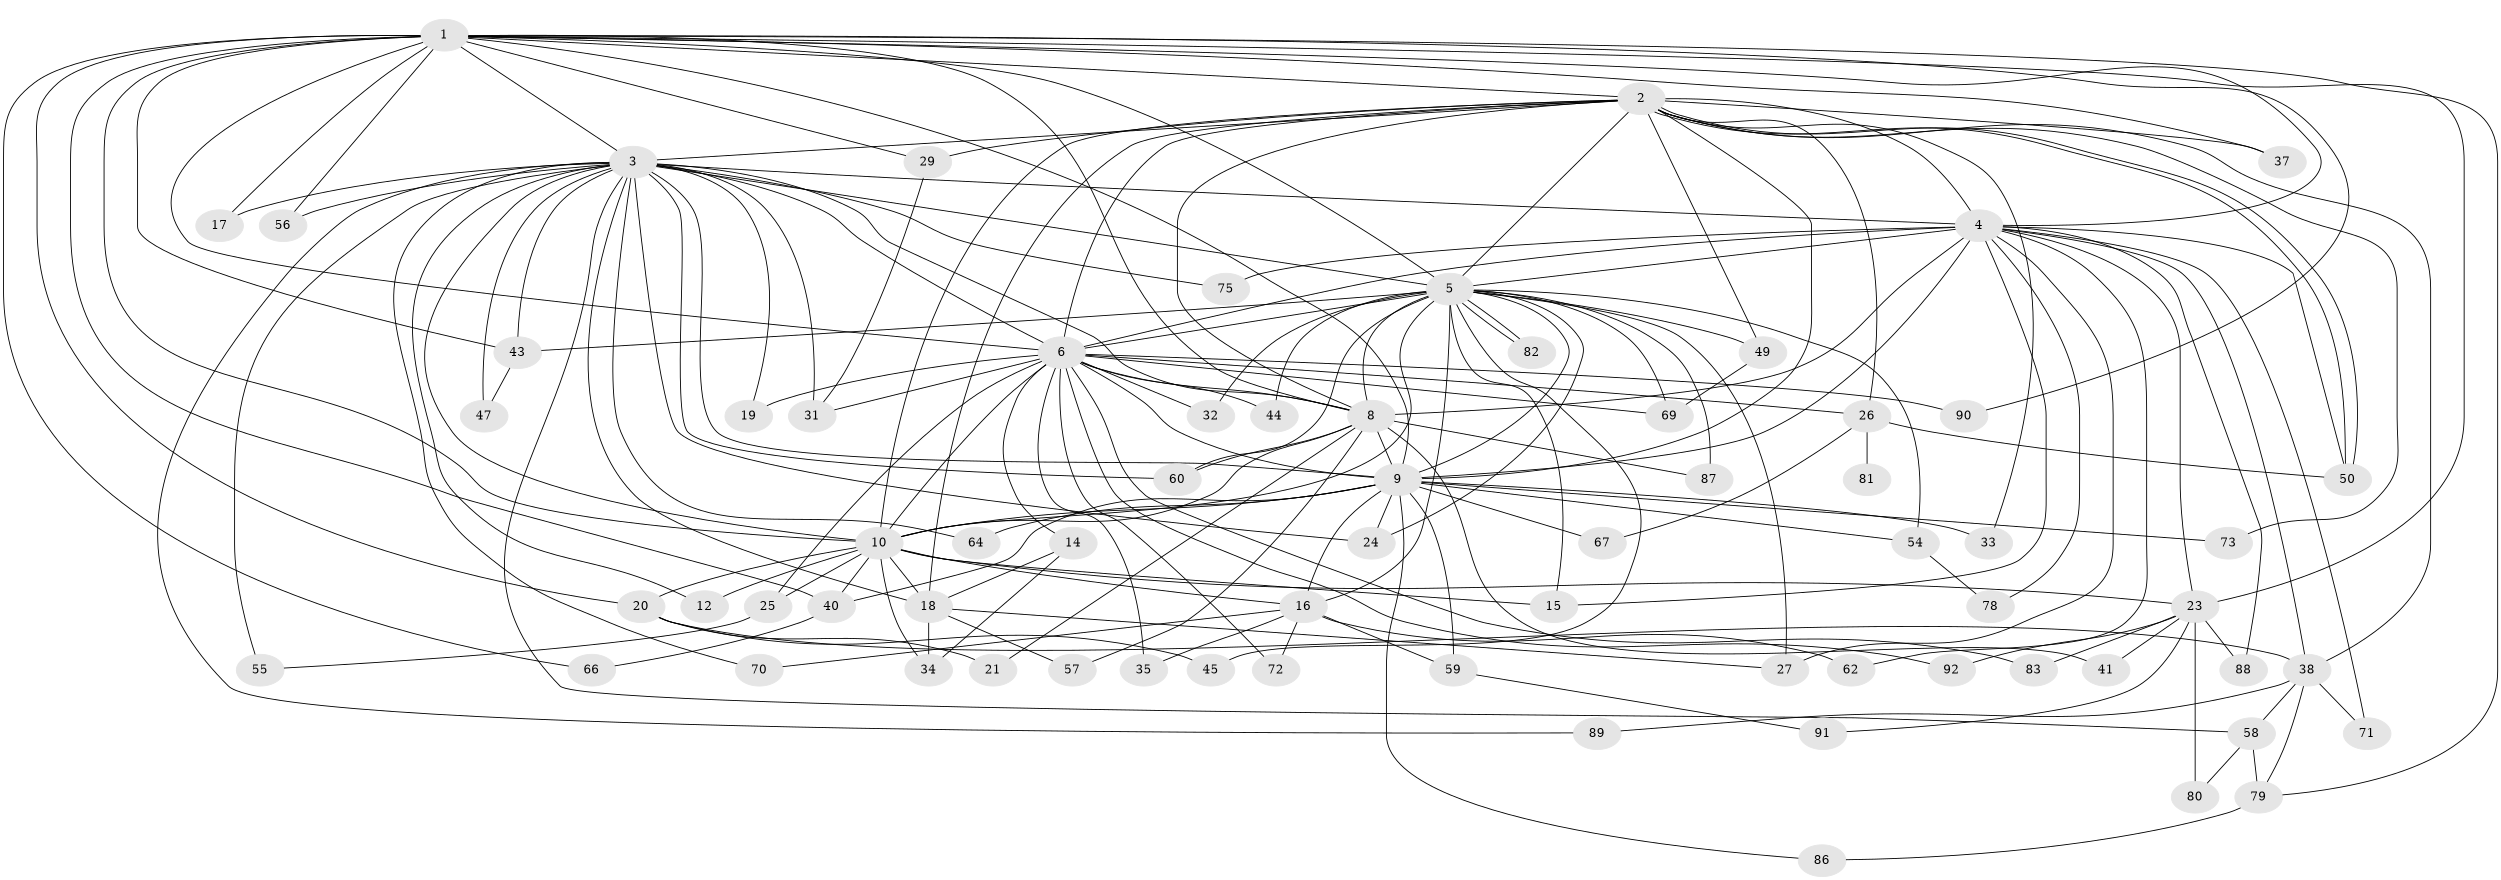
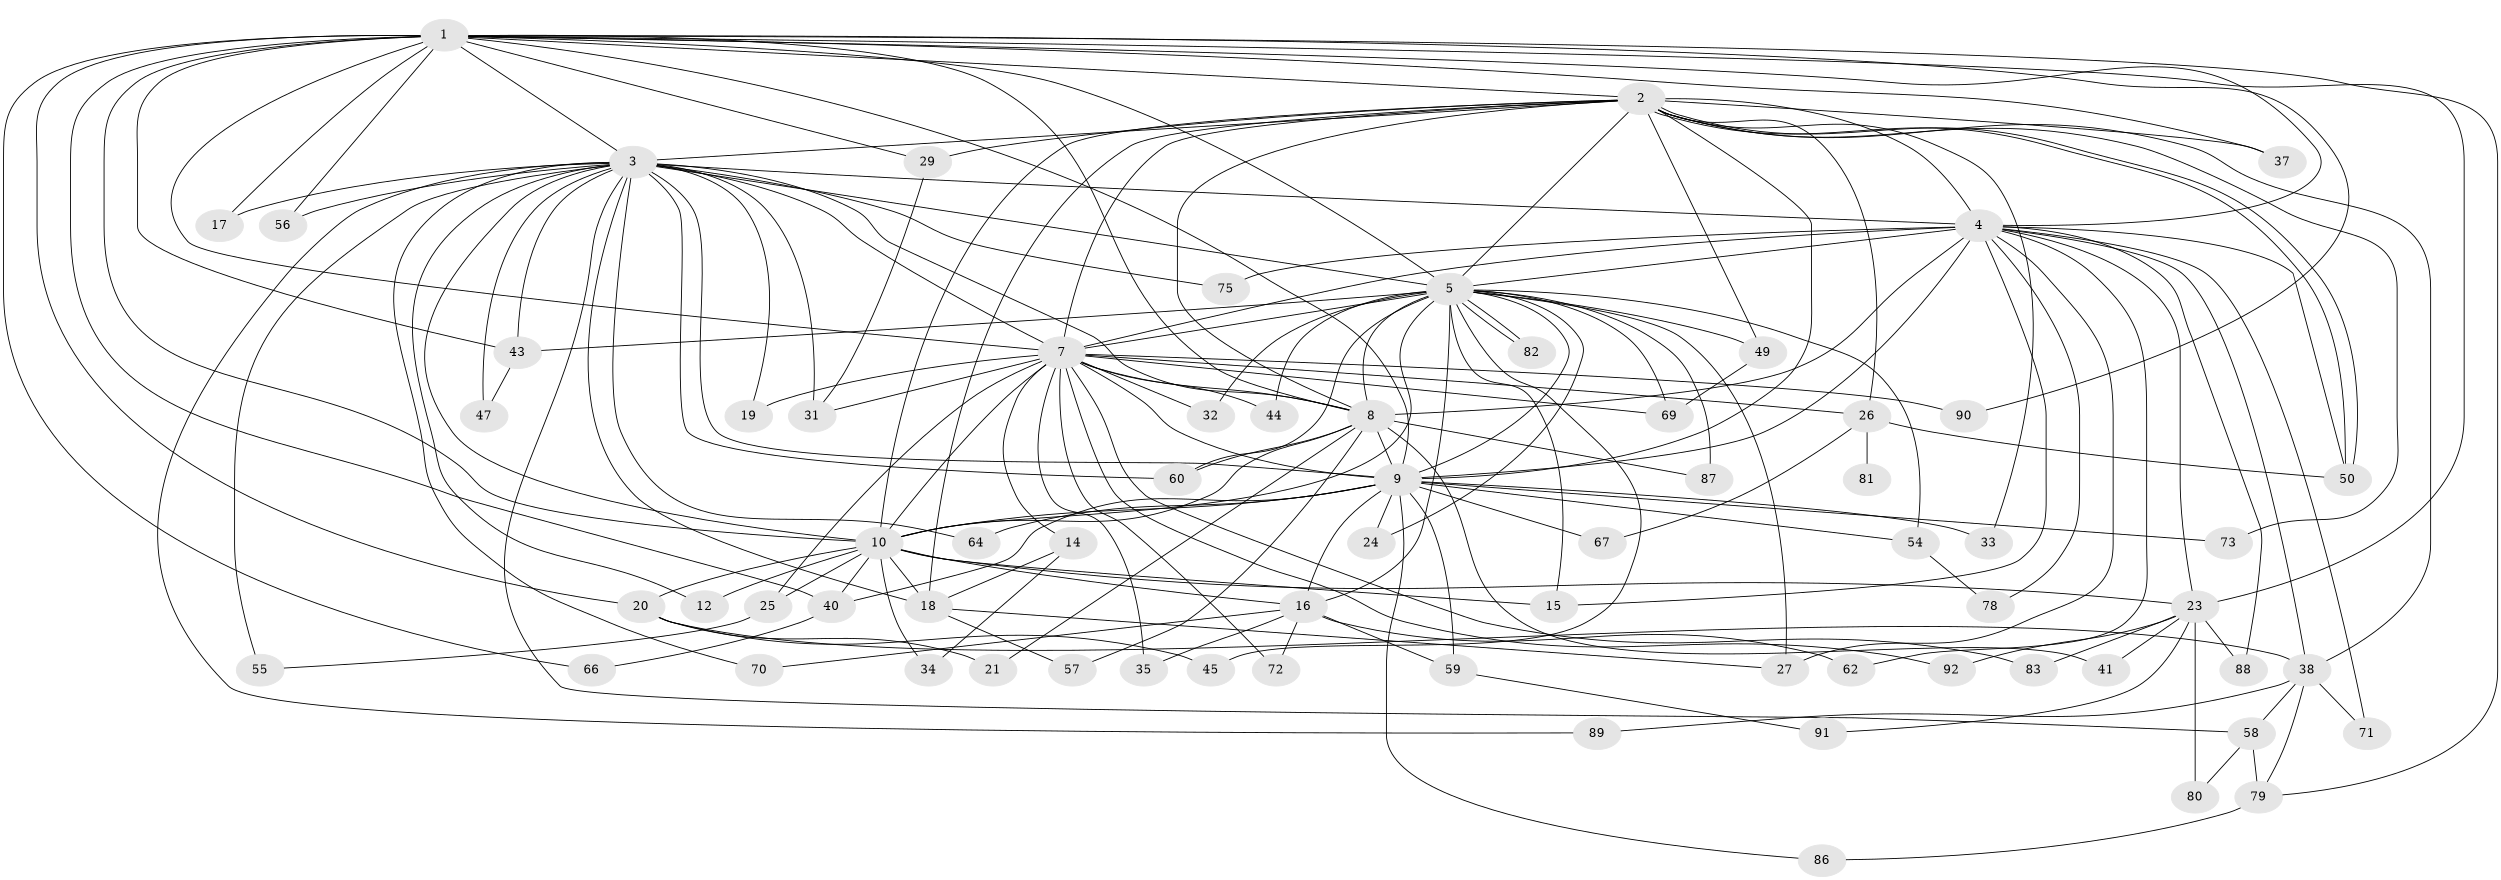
node "6": label "6" -> "7"
edge "3" -- "24": removed
edge "18" -- "34": removed
